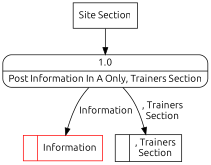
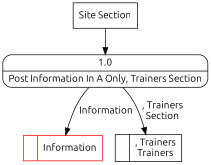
node ", Trainers": text "Section" -> "Trainers"
